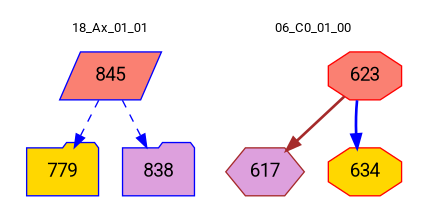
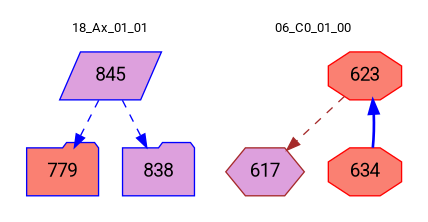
node "845": fillcolor salmon -> plum
edge "623" -> "634": reversed
edge "623" -> "617": style bold -> dashed
node "779": fillcolor gold -> salmon
node "634": fillcolor gold -> salmon
